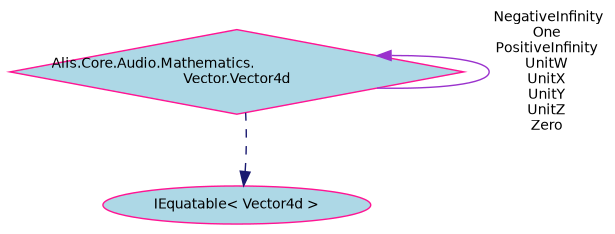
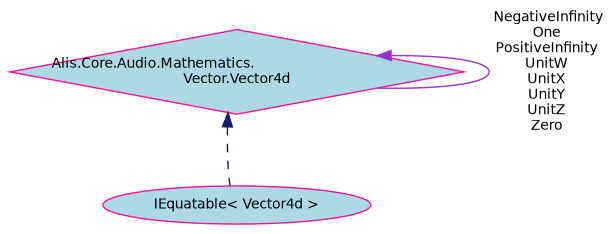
edge "Alis.Core.Audio.Mathematics. Vector.Vector4d" -> "IEquatable< Vector4d >": reversed
